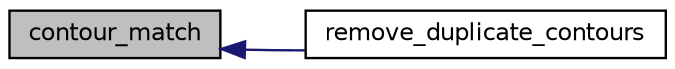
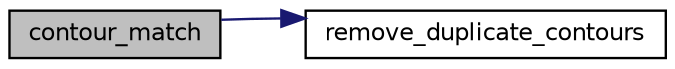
edge "remove_duplicate_contours" -> "contour_match": reversed
